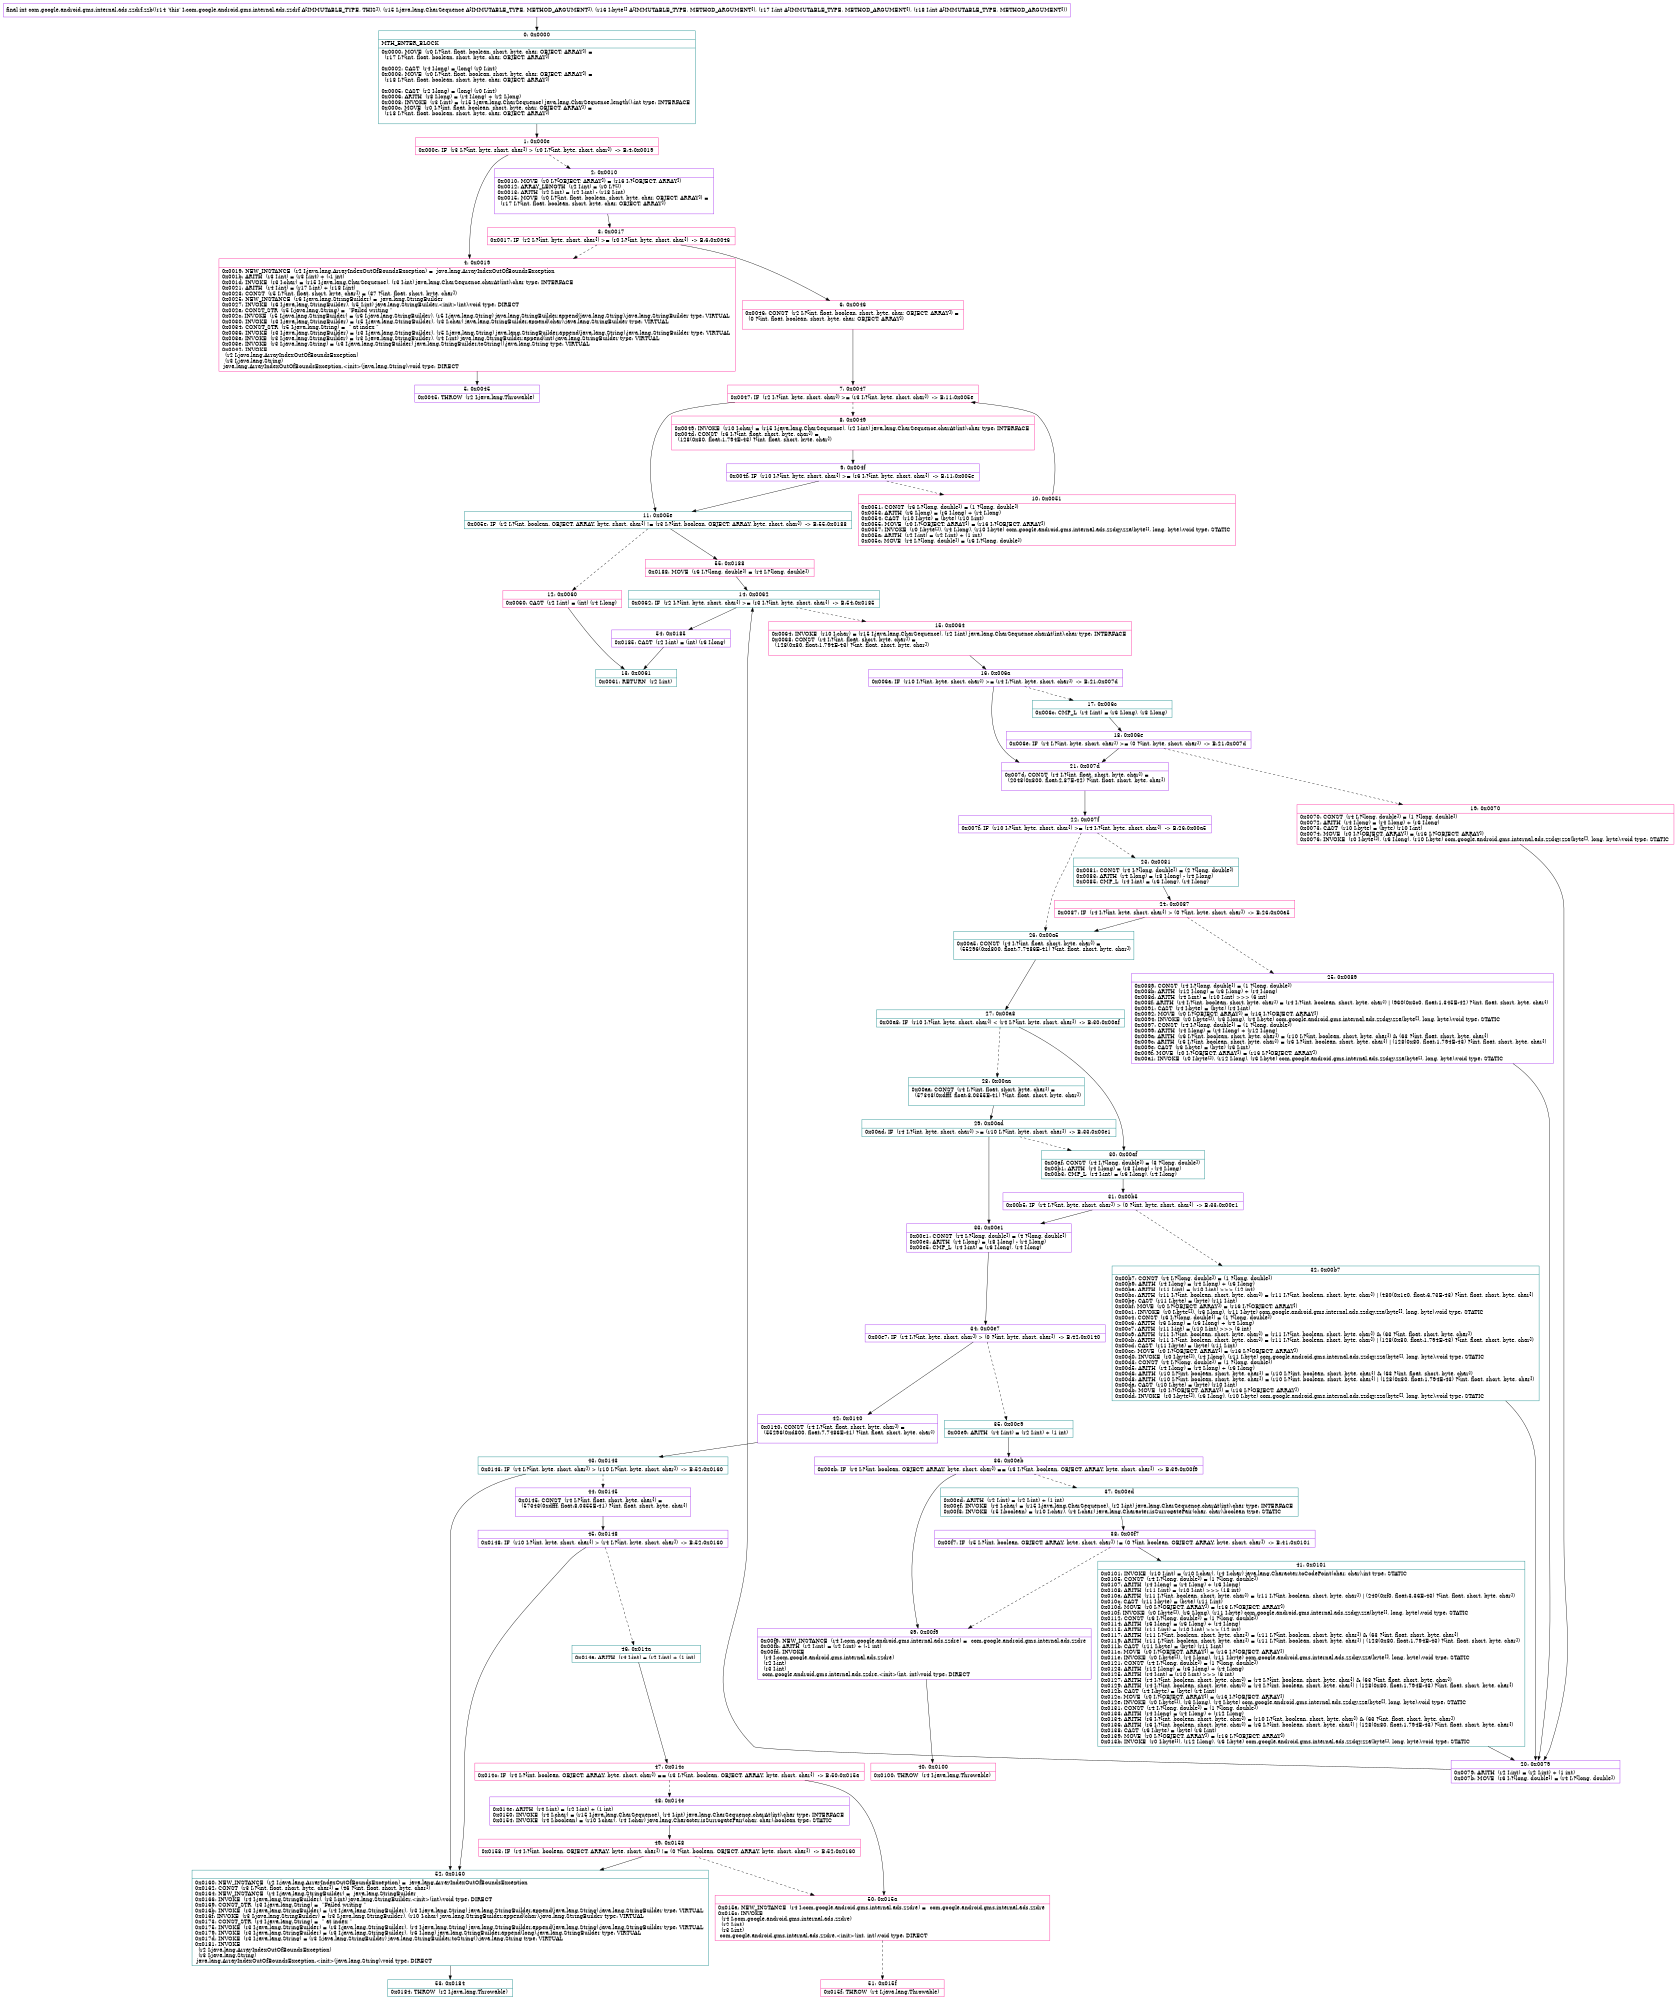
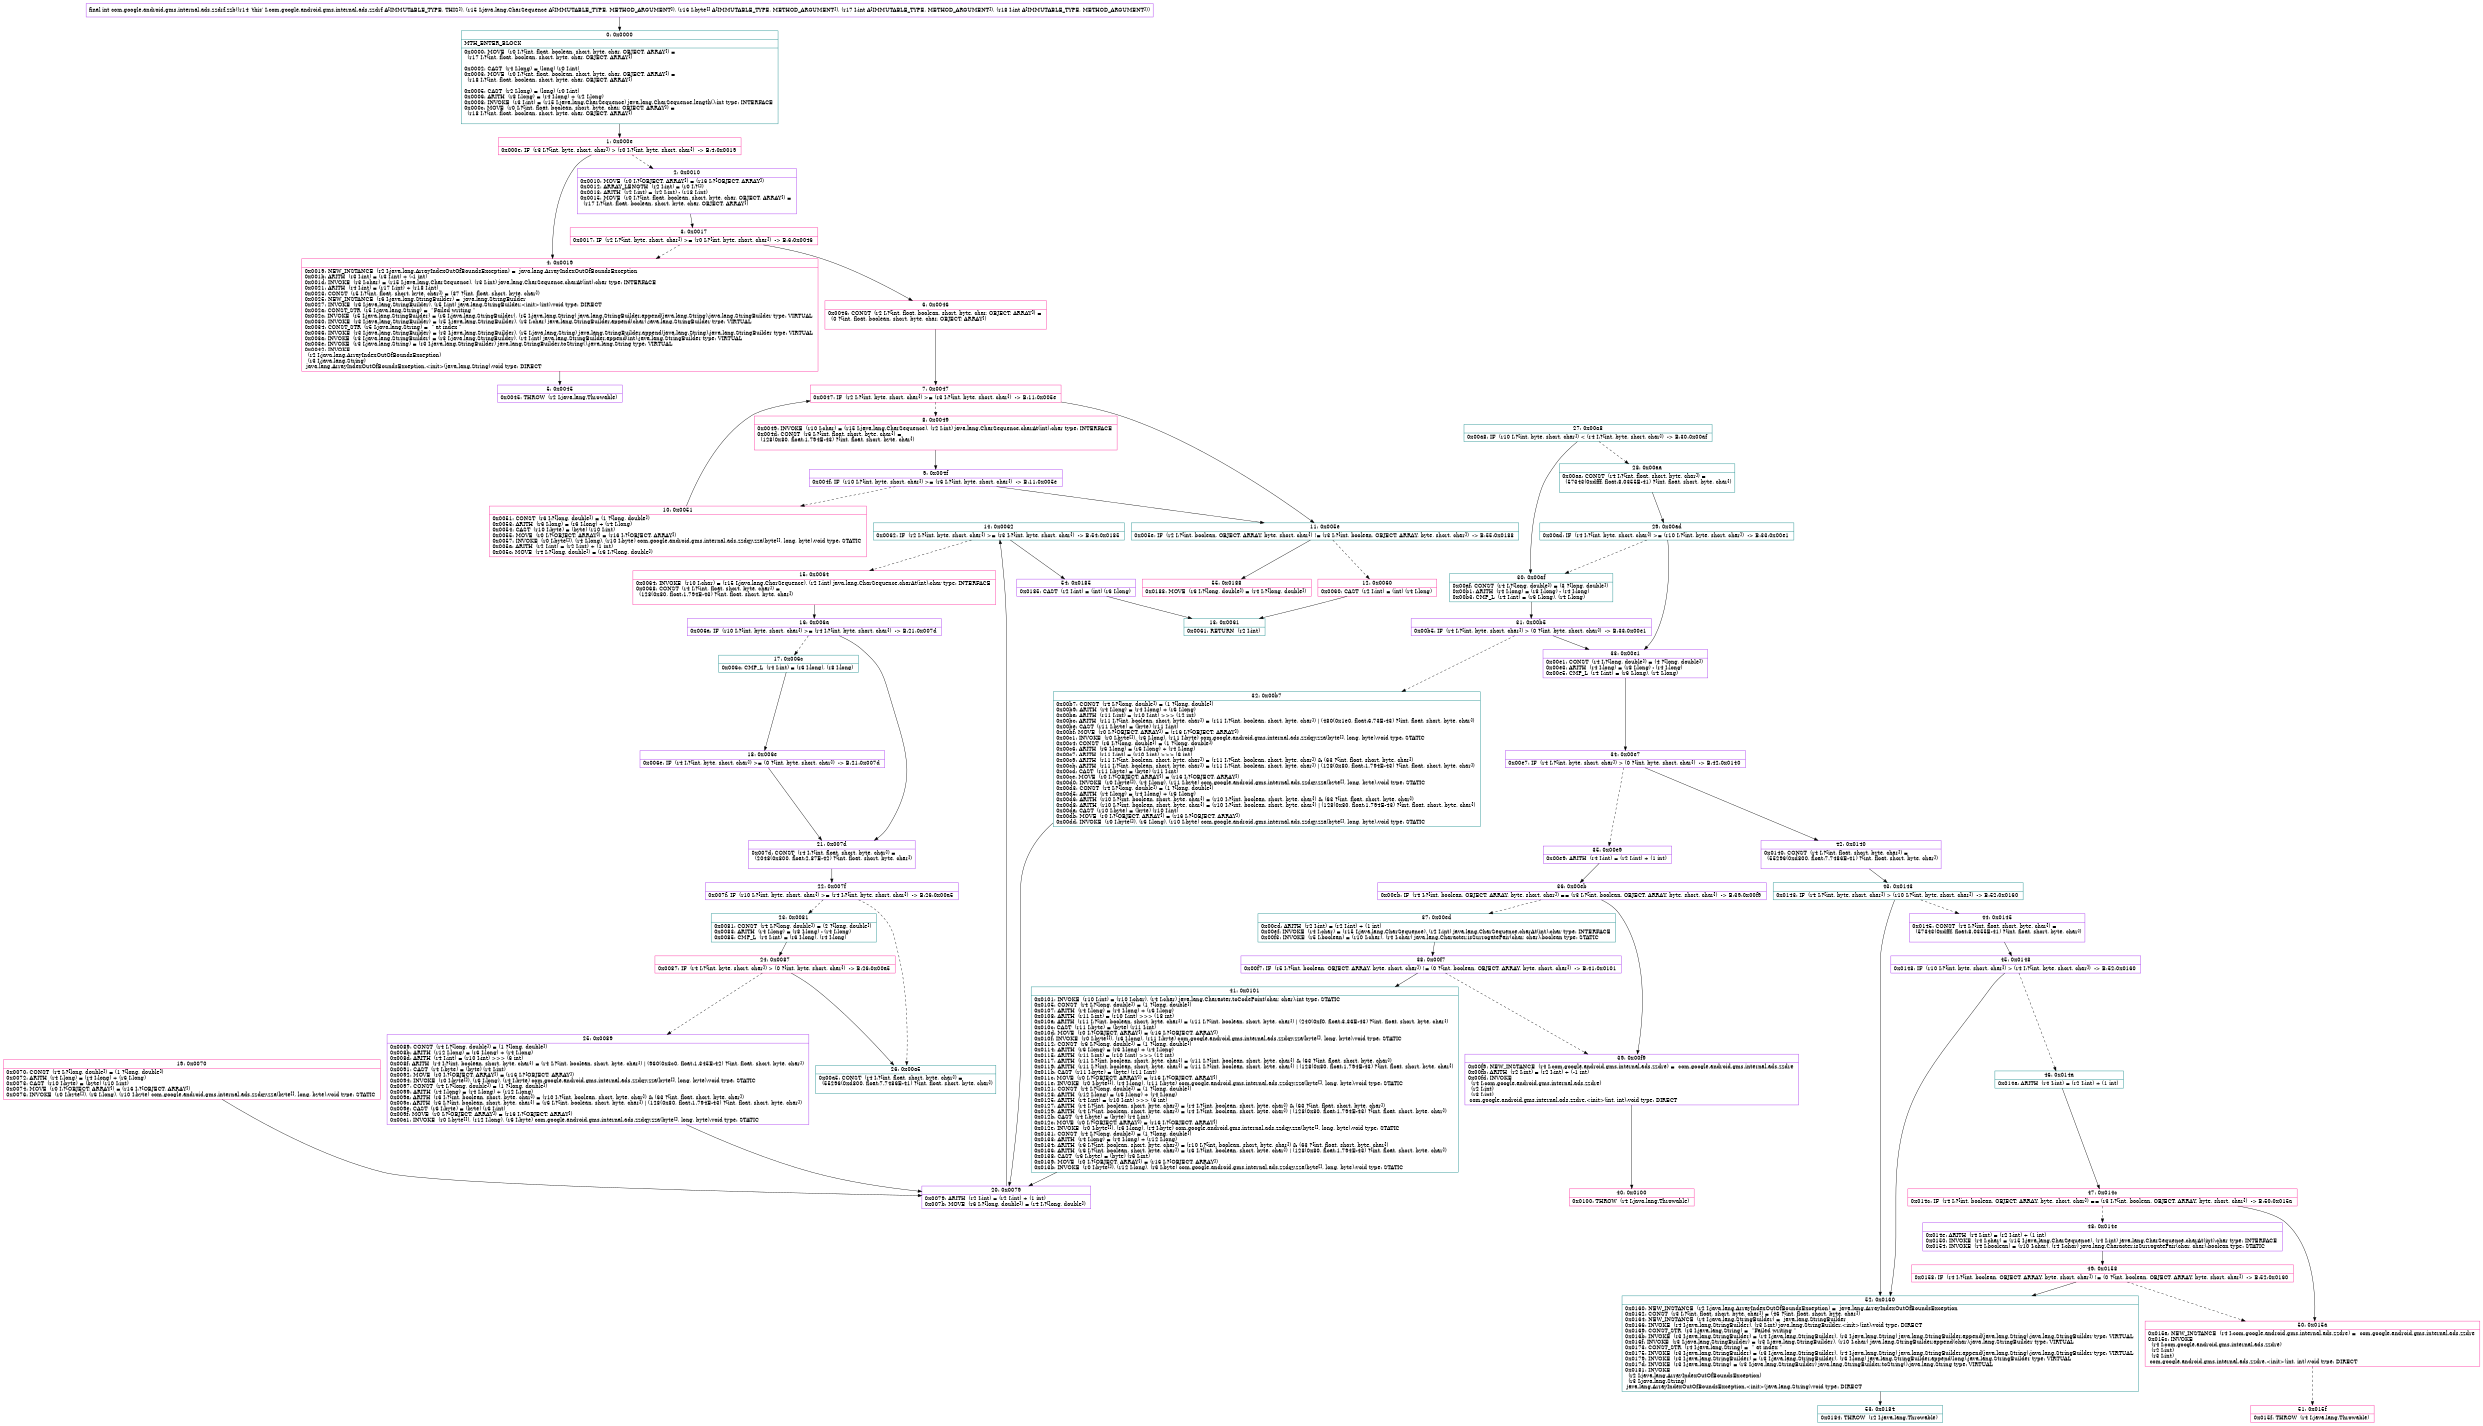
edge "55: 0x0188" -> "14: 0x0062": removed
edge "18: 0x006e" -> "19: 0x0070": removed
edge "26: 0x00a5" -> "27: 0x00a8": removed
node "35: 0x00e9": color teal -> purple
